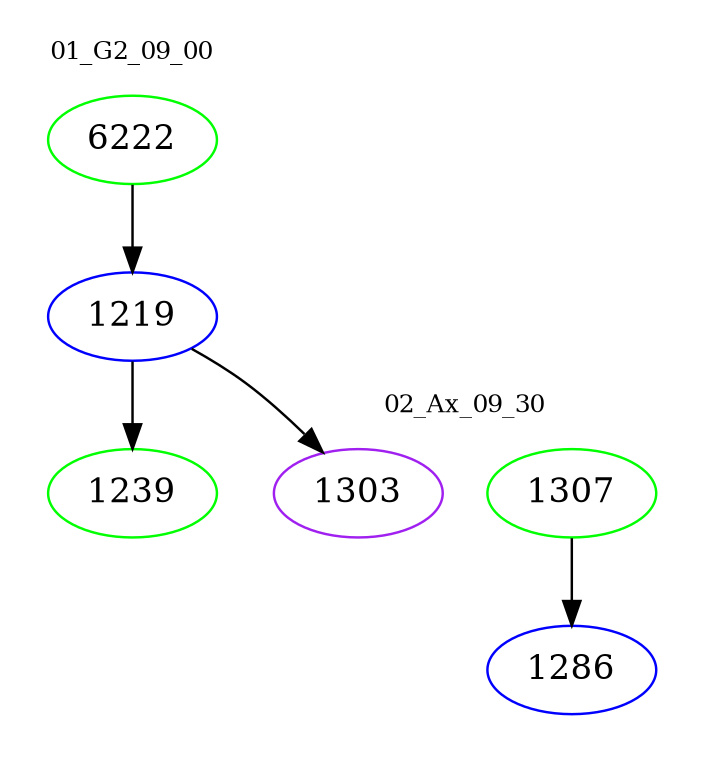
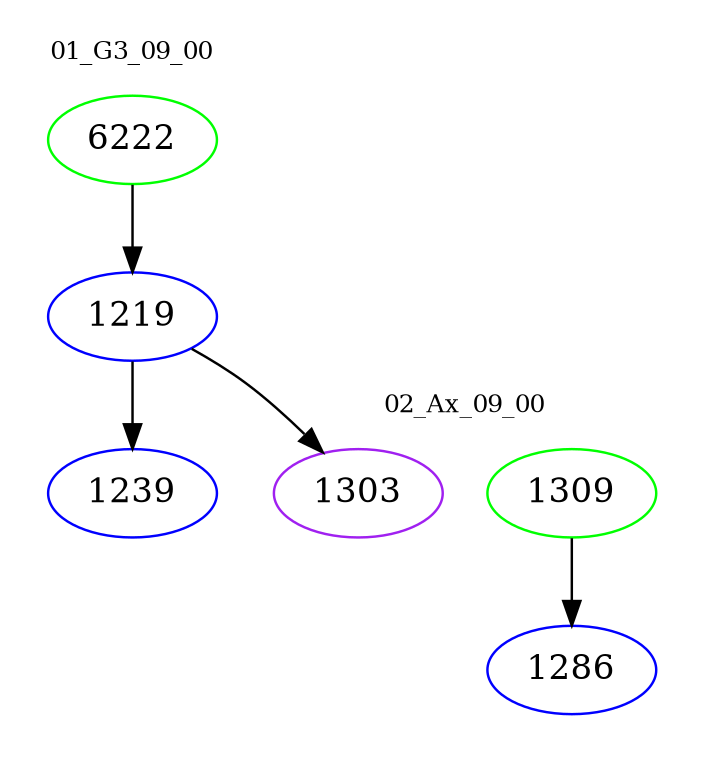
cluster "01_G2_09_00": label "01_G2_09_00" -> "01_G3_09_00"
cluster "02_Ax_09_30": label "02_Ax_09_30" -> "02_Ax_09_00"
node "1239": color green -> blue
node "1307": label "1307" -> "1309"
